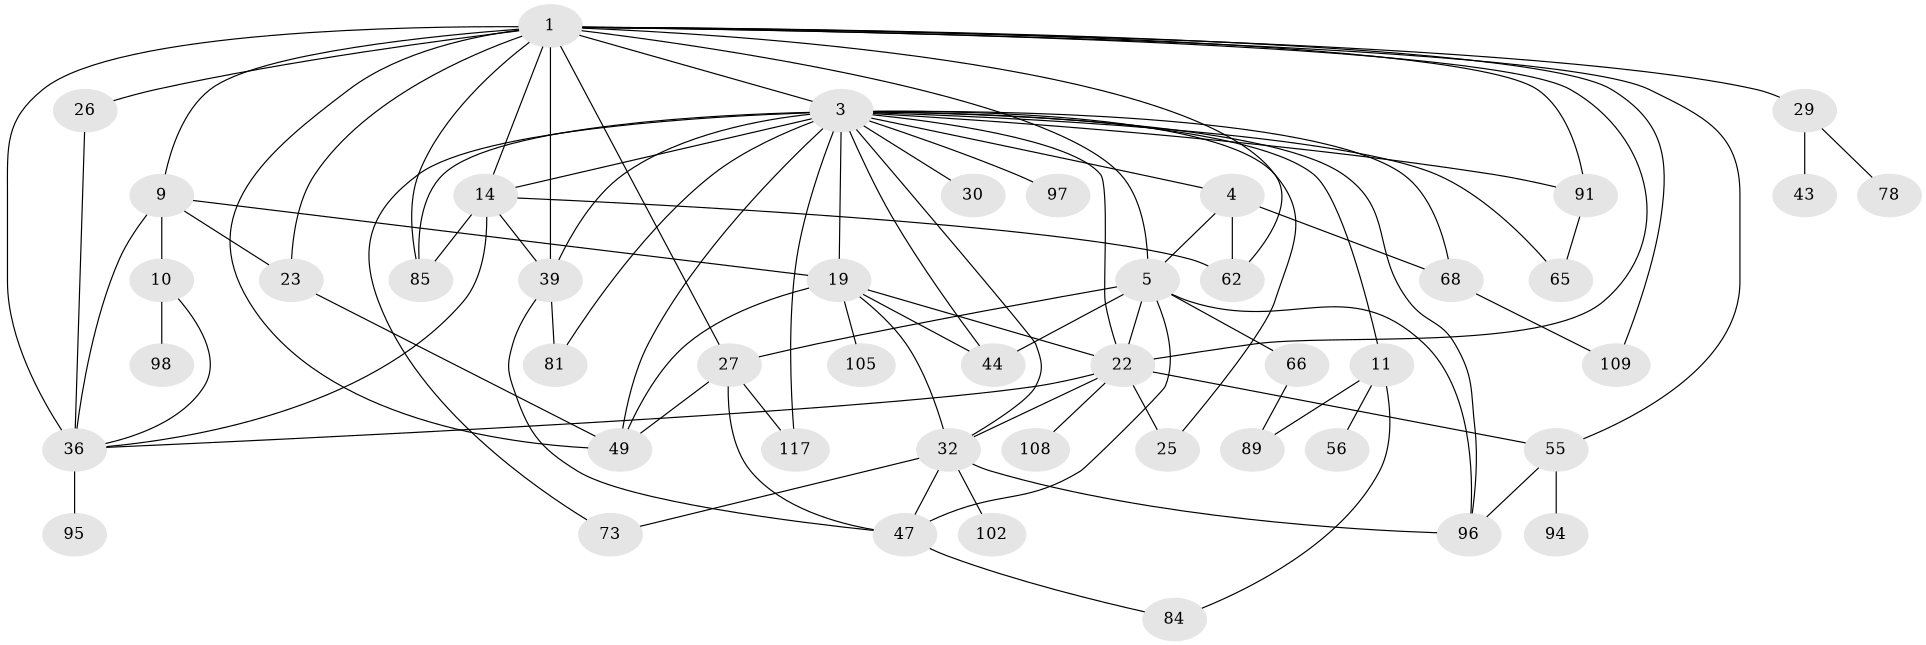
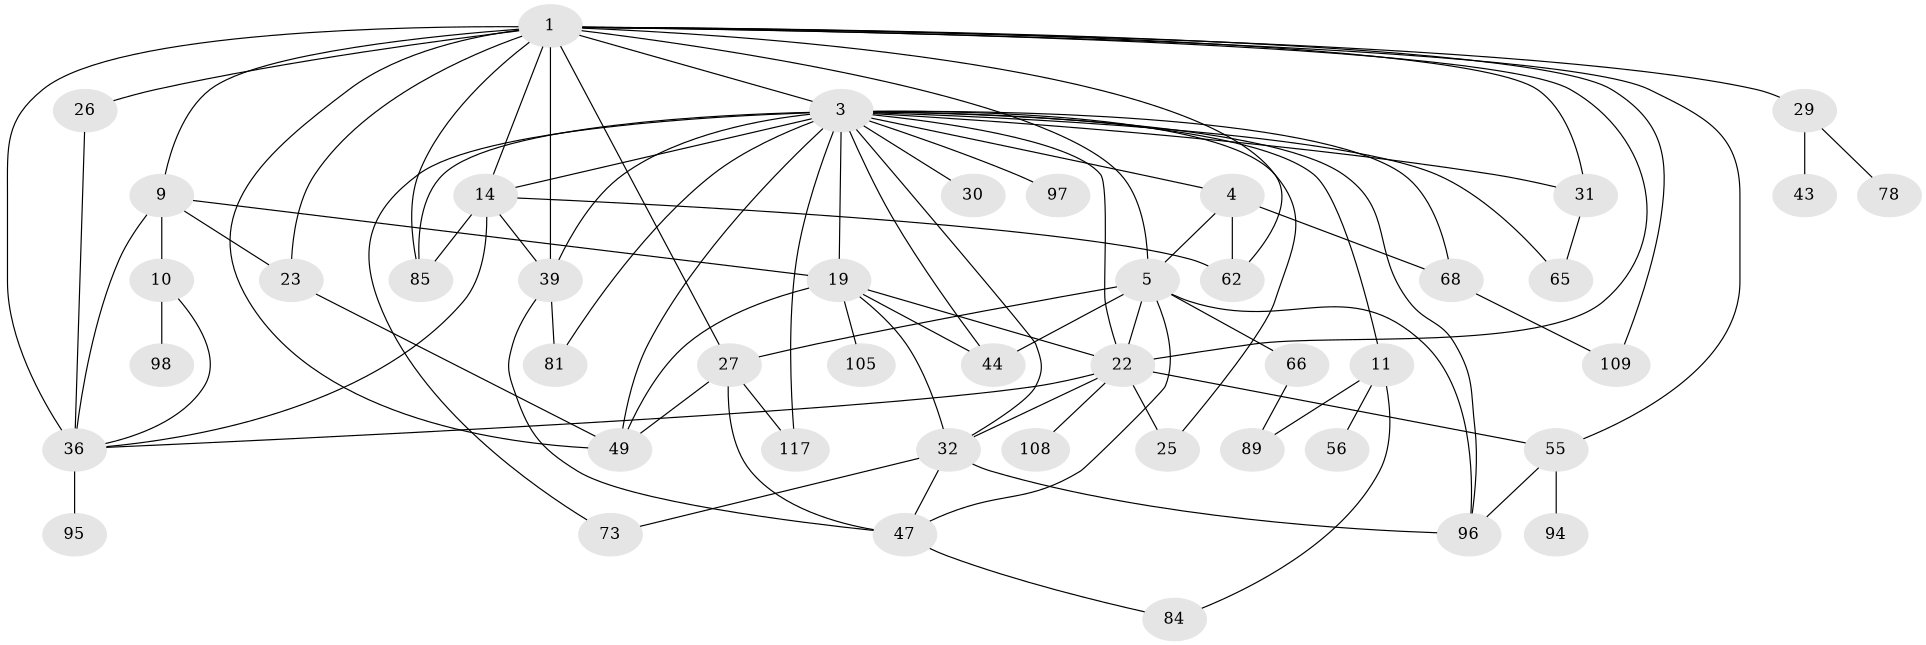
node "91": label "91" -> "31"
node "102": removed
